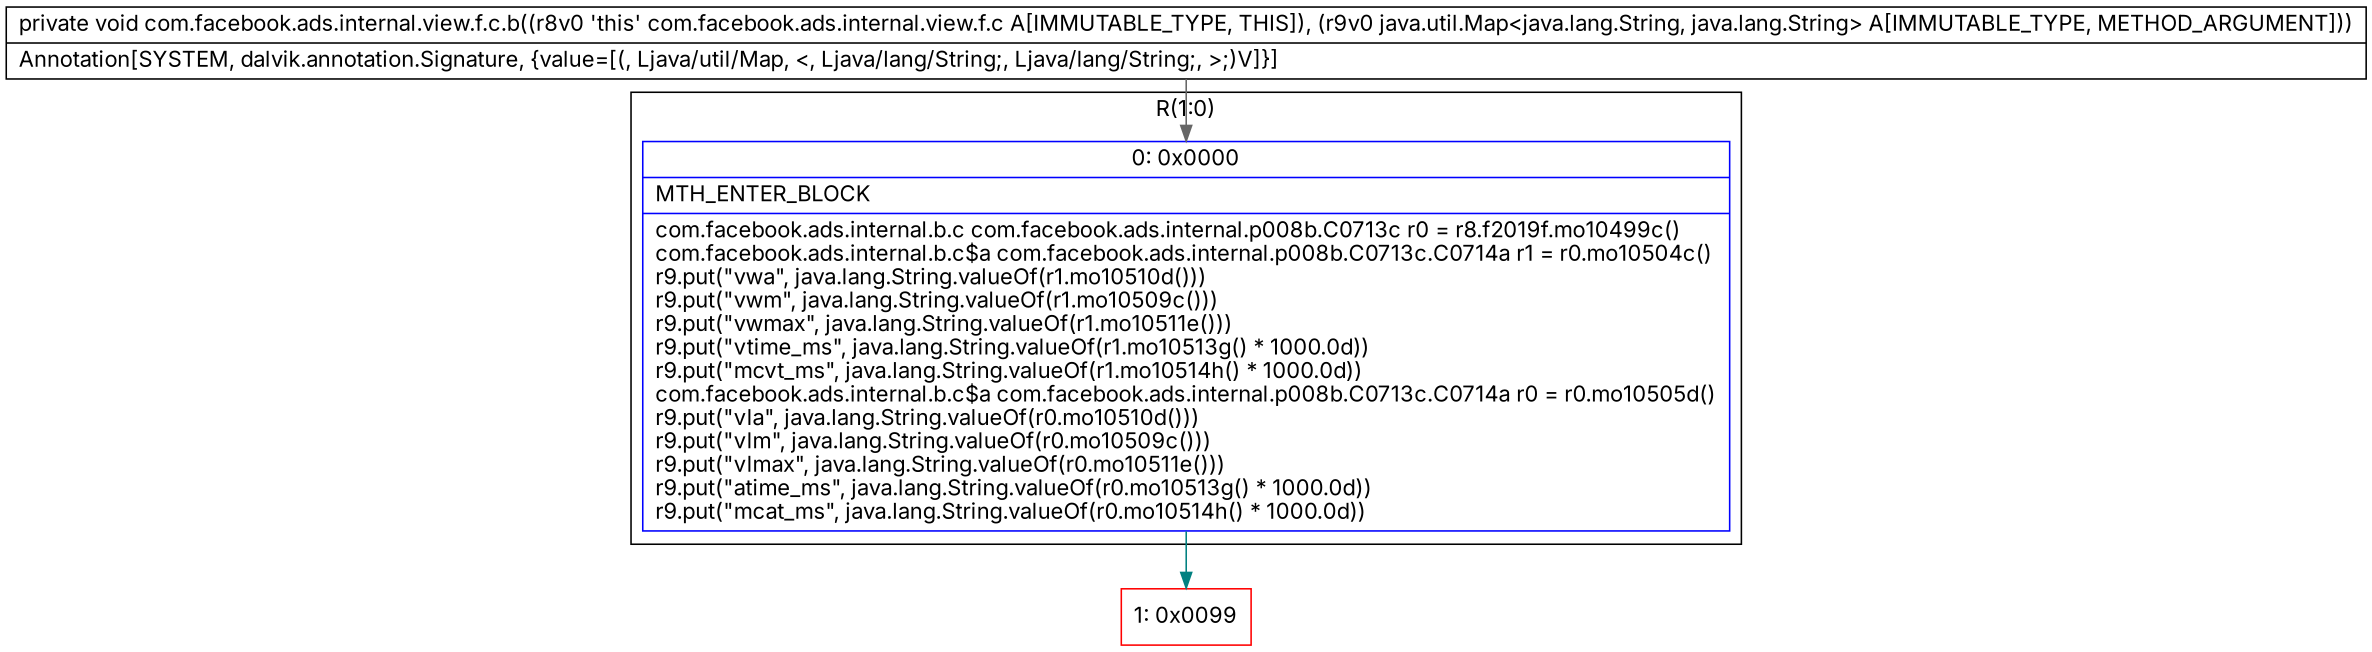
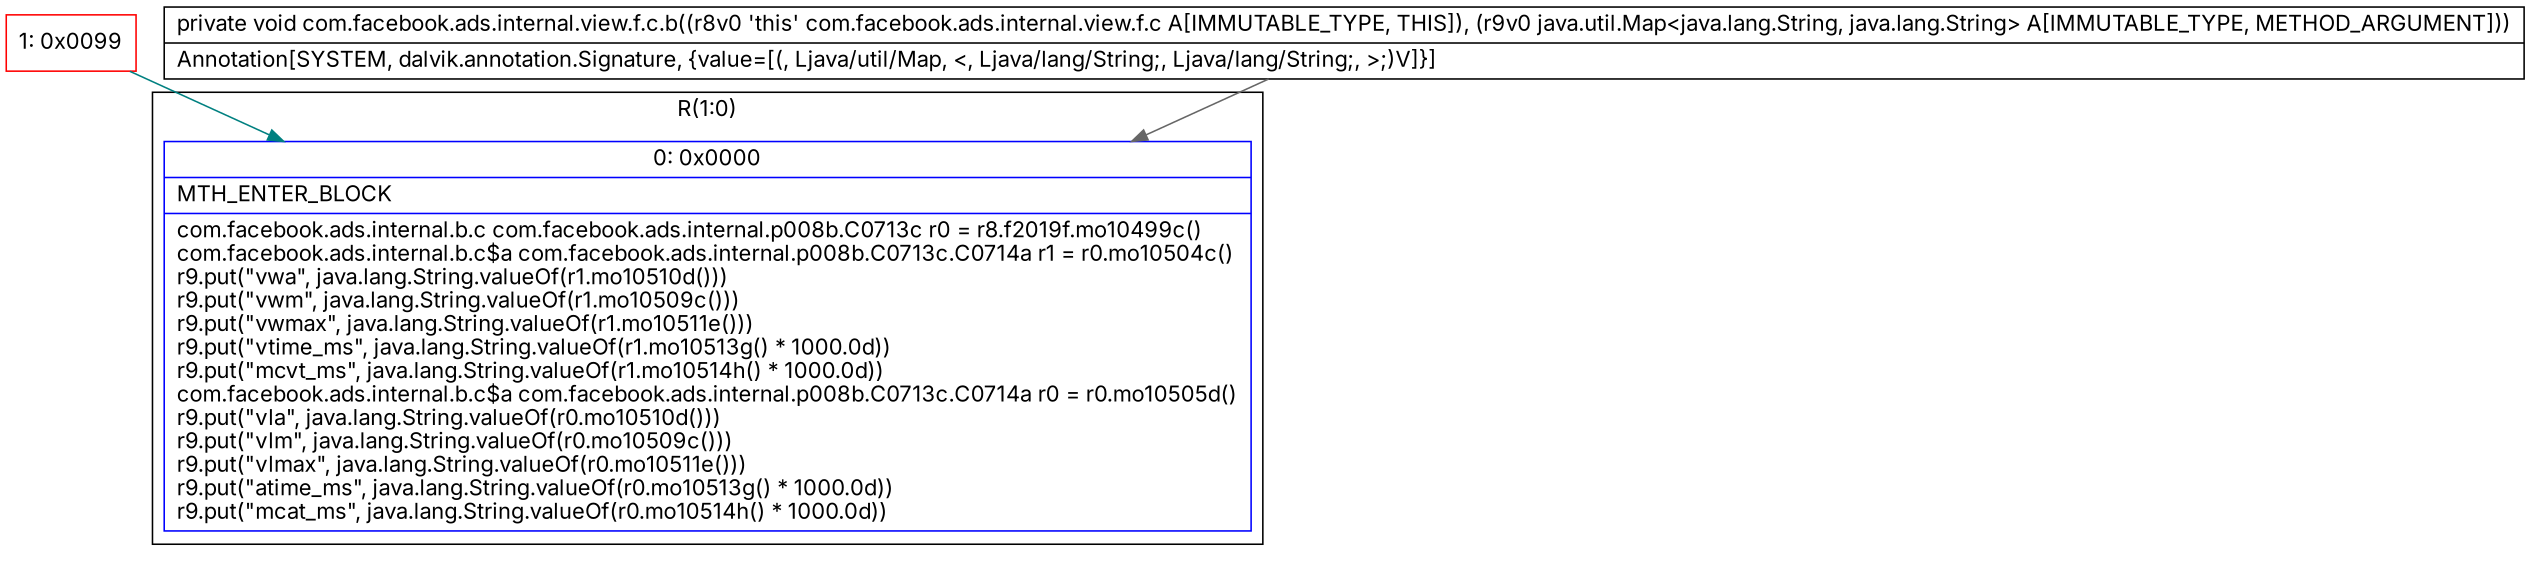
edge "0: 0x0000" -> "1: 0x0099": reversed
